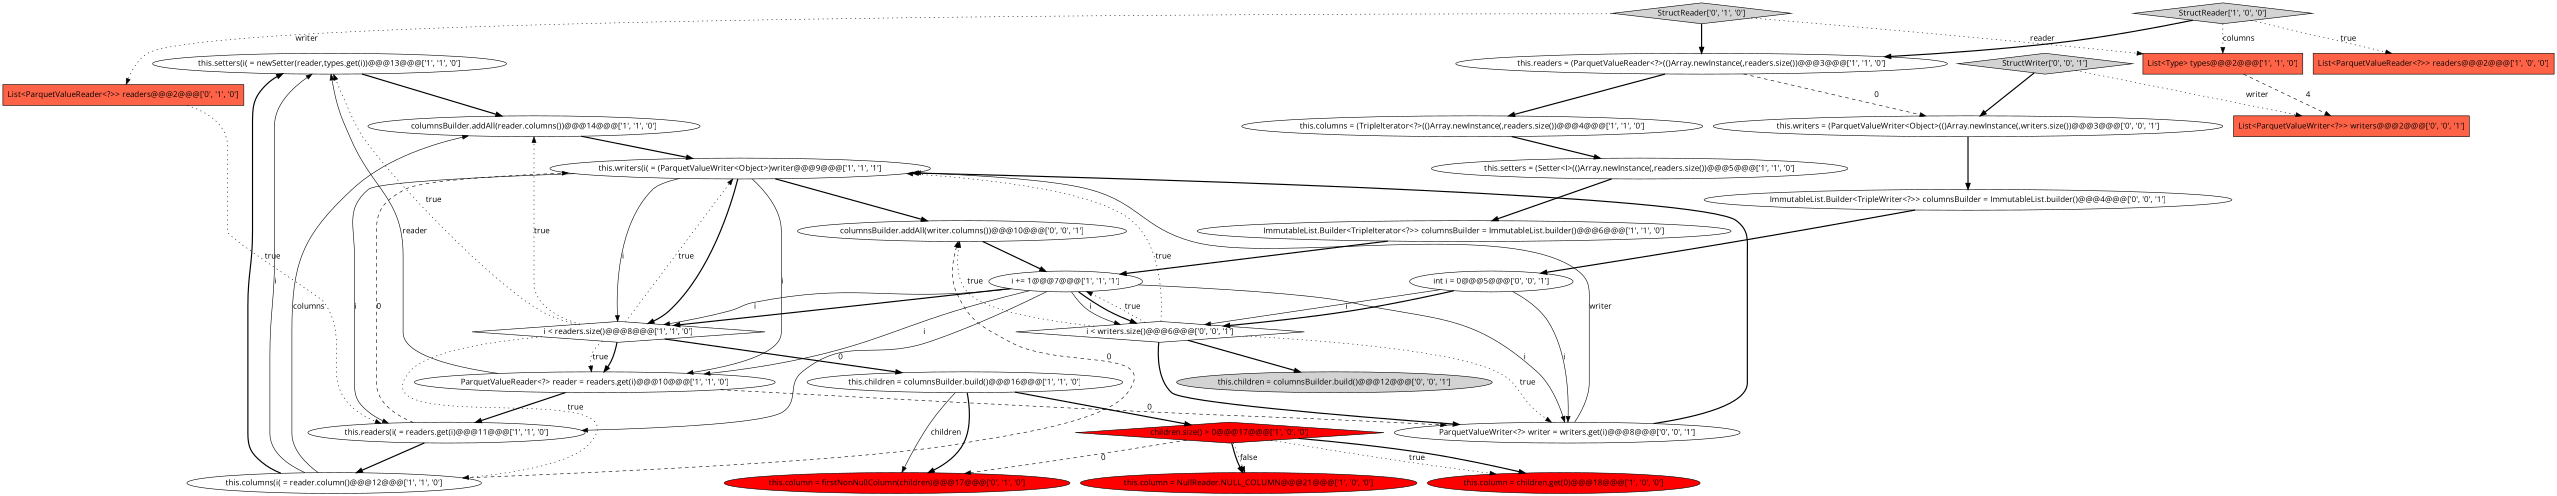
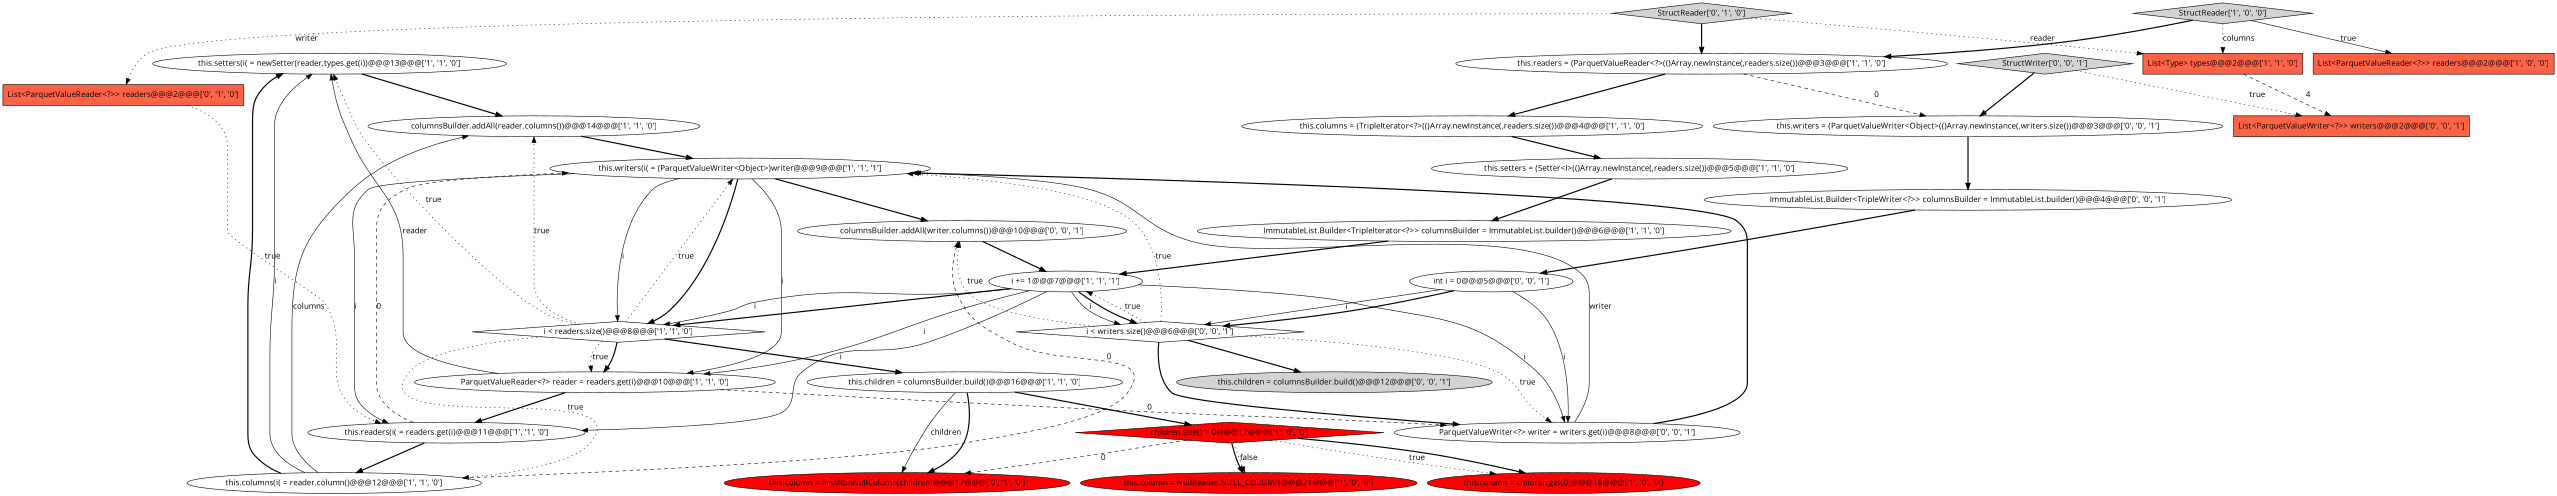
edge "StructReader['1', '0', '0']" -> "List<ParquetValueReader<?>> readers@@@2@@@['1', '0', '0']": style dotted -> solid
edge "StructWriter['0', '0', '1']" -> "List<ParquetValueWriter<?>> writers@@@2@@@['0', '0', '1']": label "writer" -> "true"
edge "i += 1@@@7@@@['1', '1', '1']" -> "this.readers(i( = readers.get(i)@@@11@@@['1', '1', '0']": label "0" -> "i"
